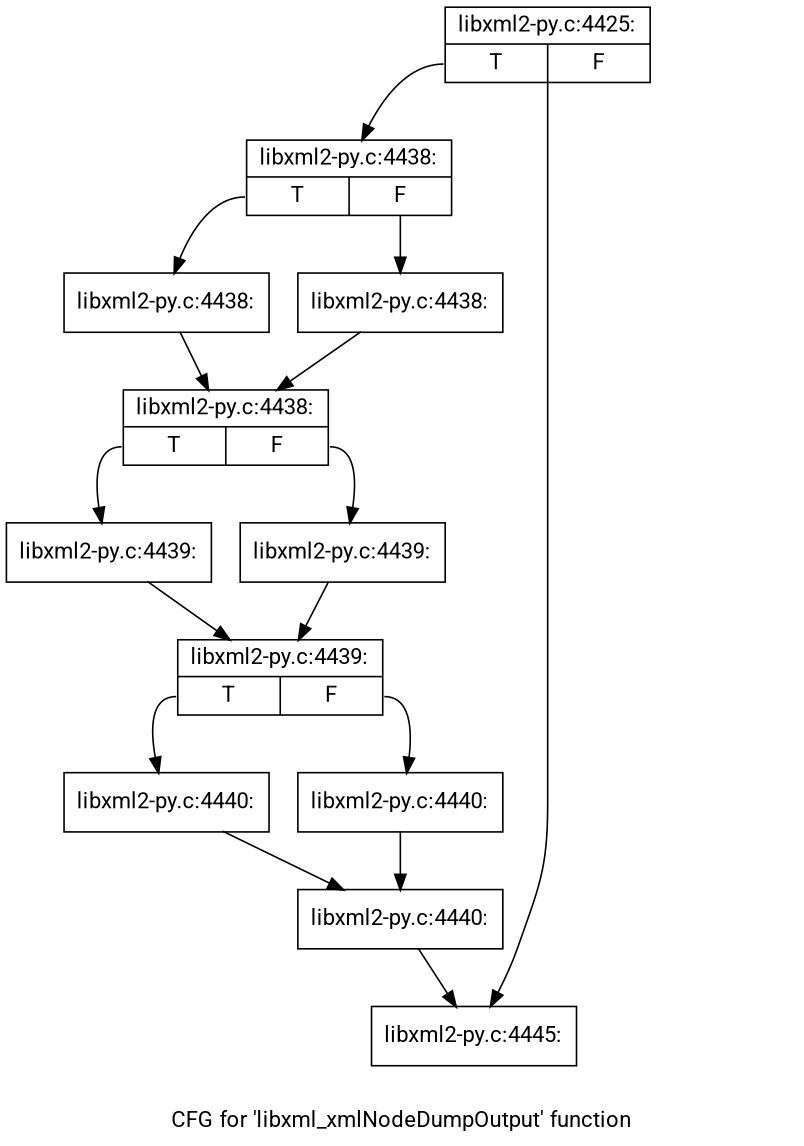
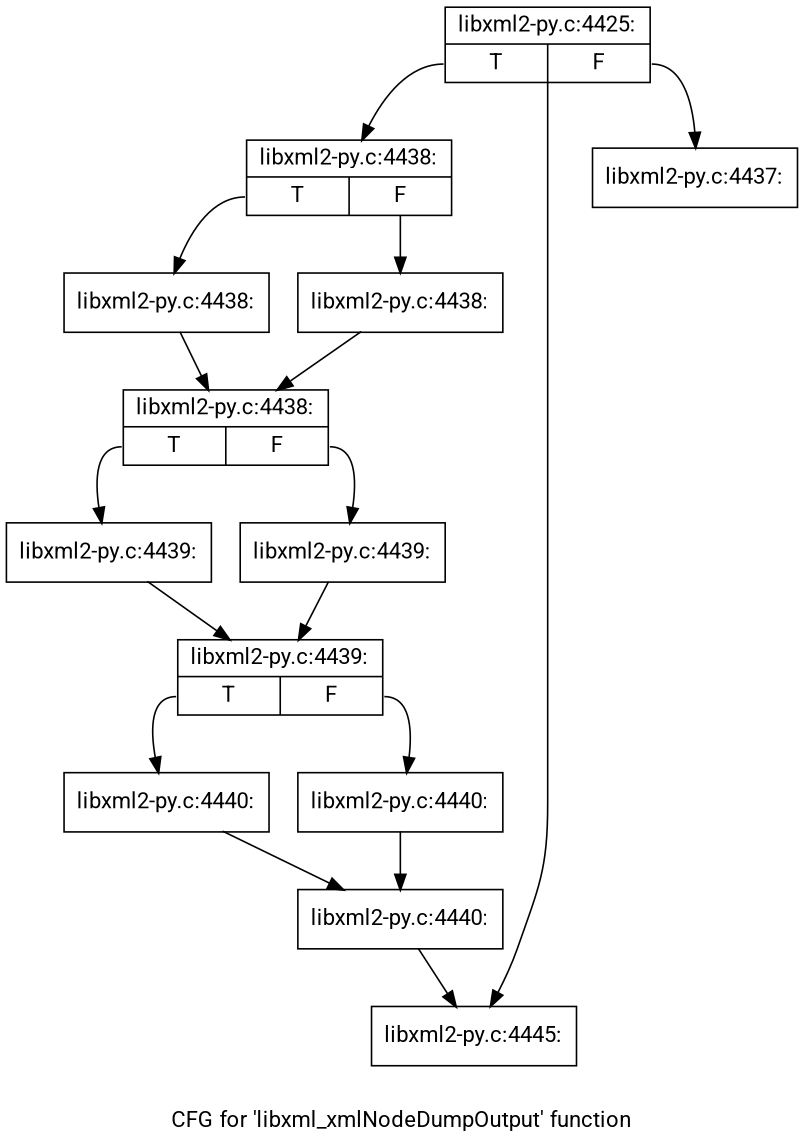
node "libxml2-py.c:4437:": added
